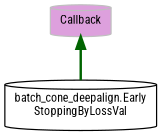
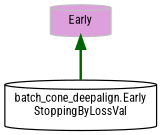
node "Callback": label "Callback" -> "Early"
